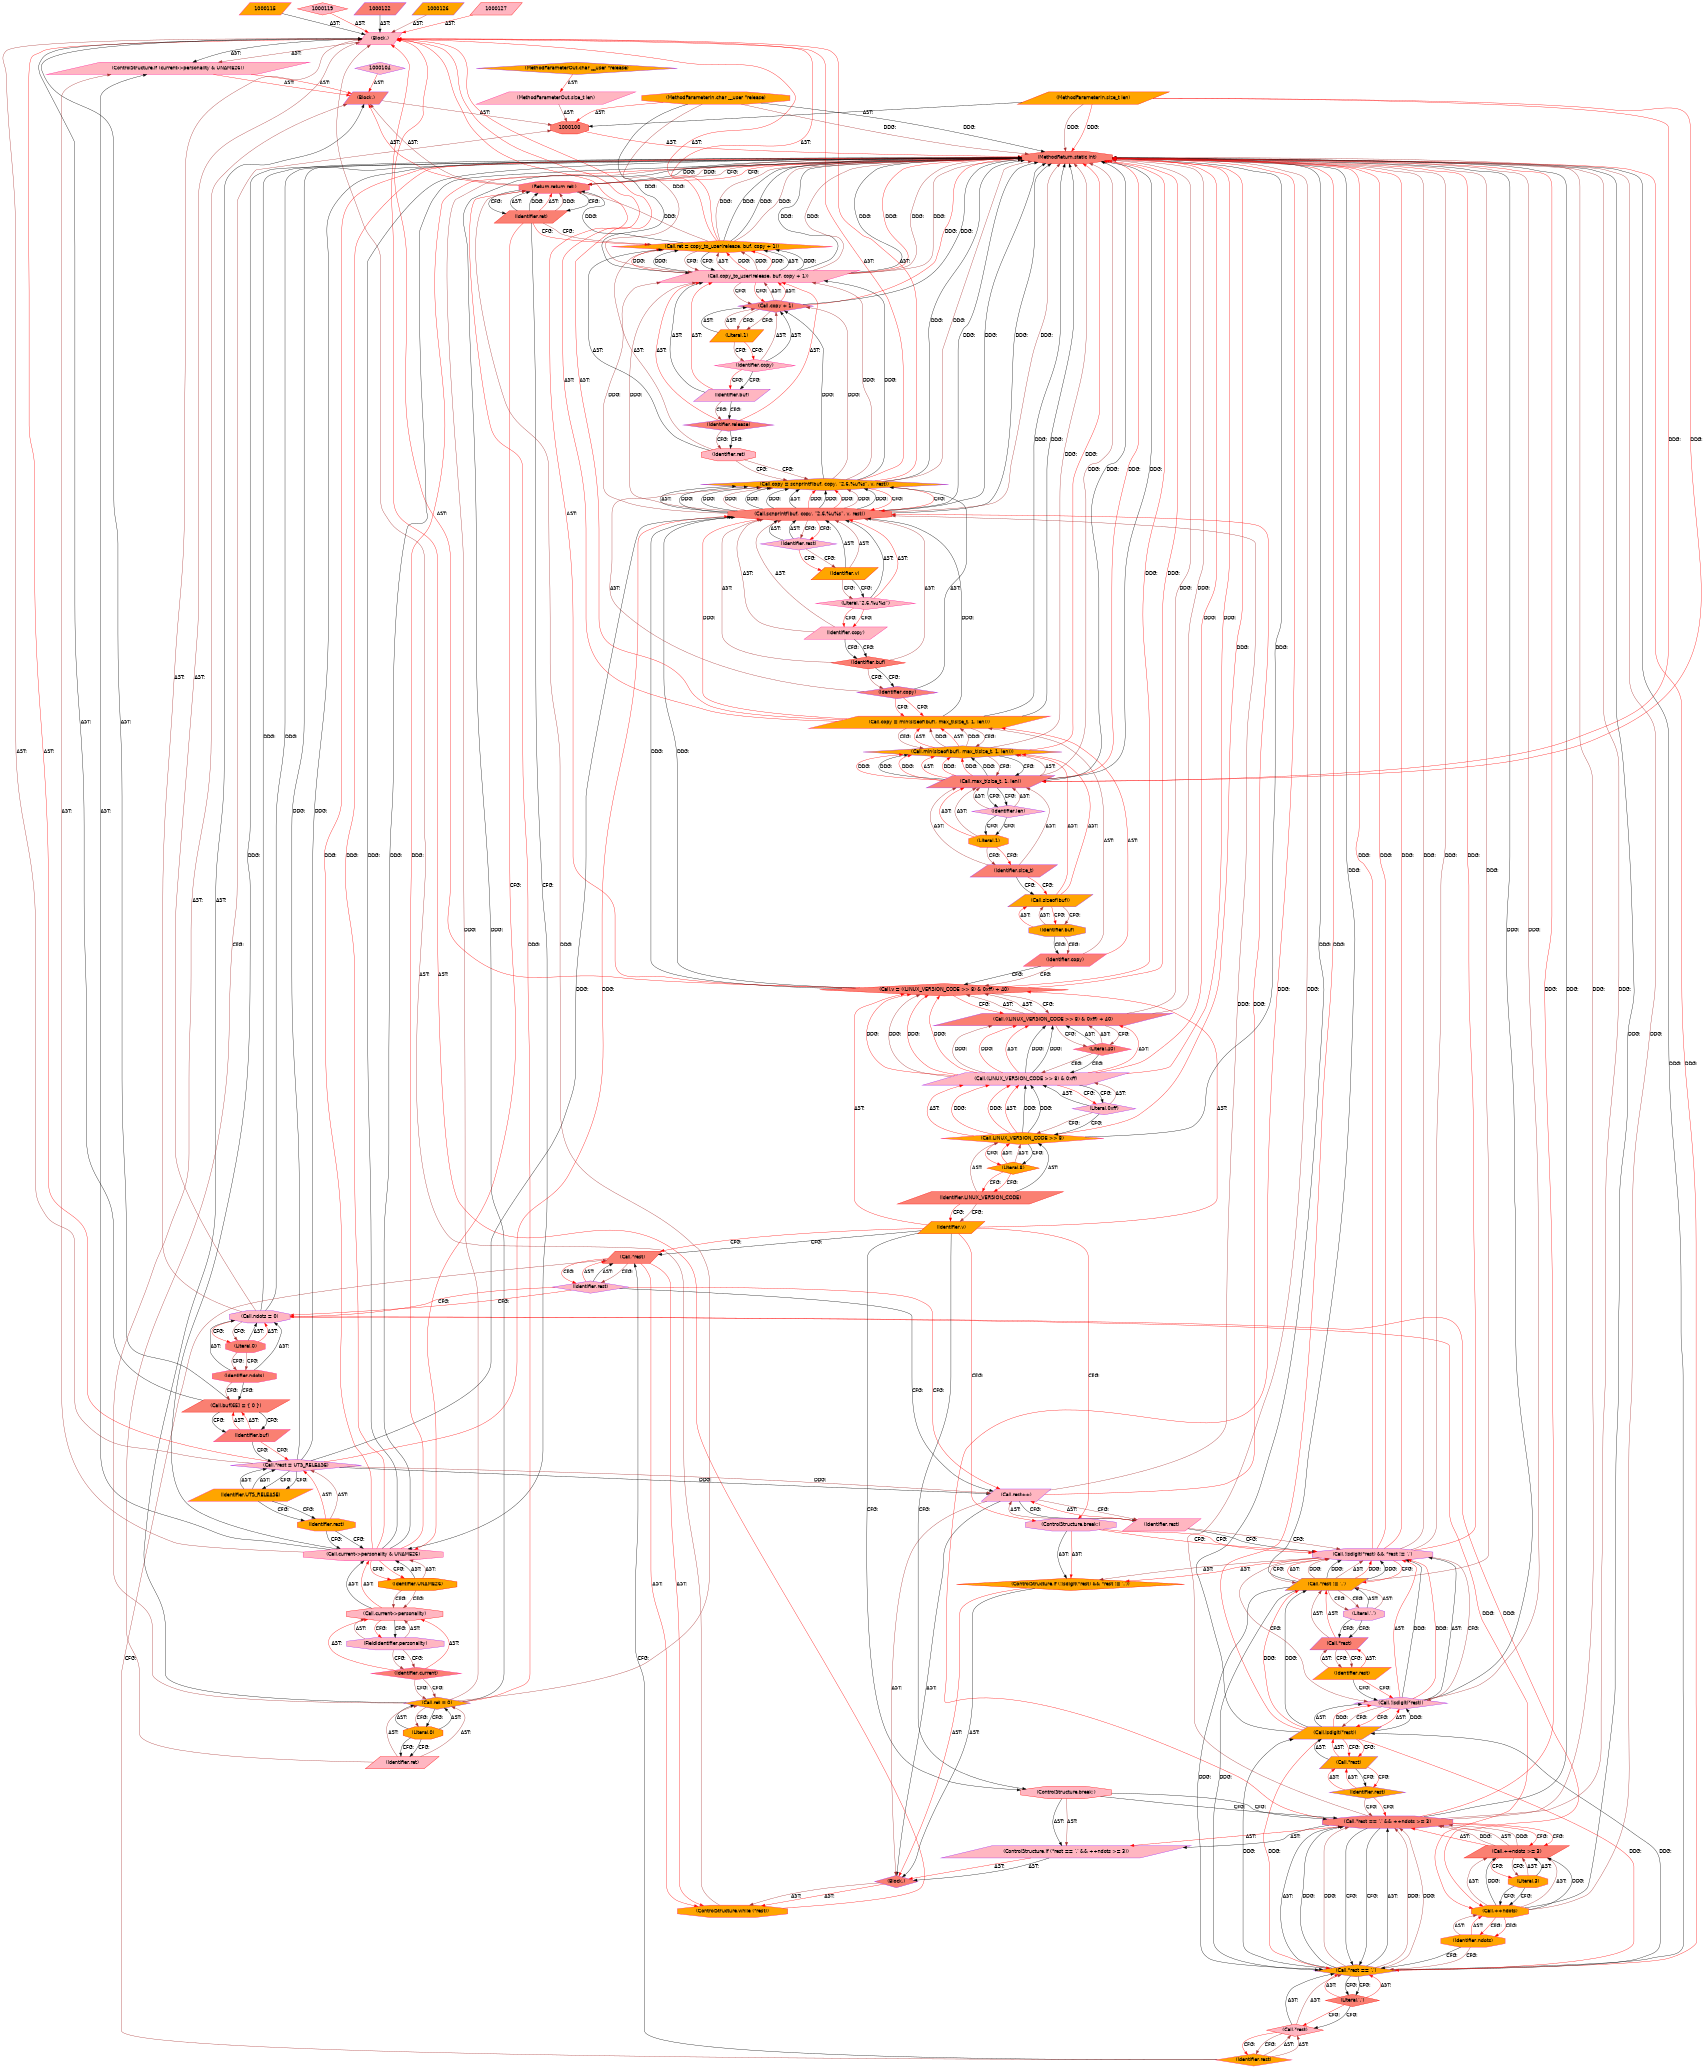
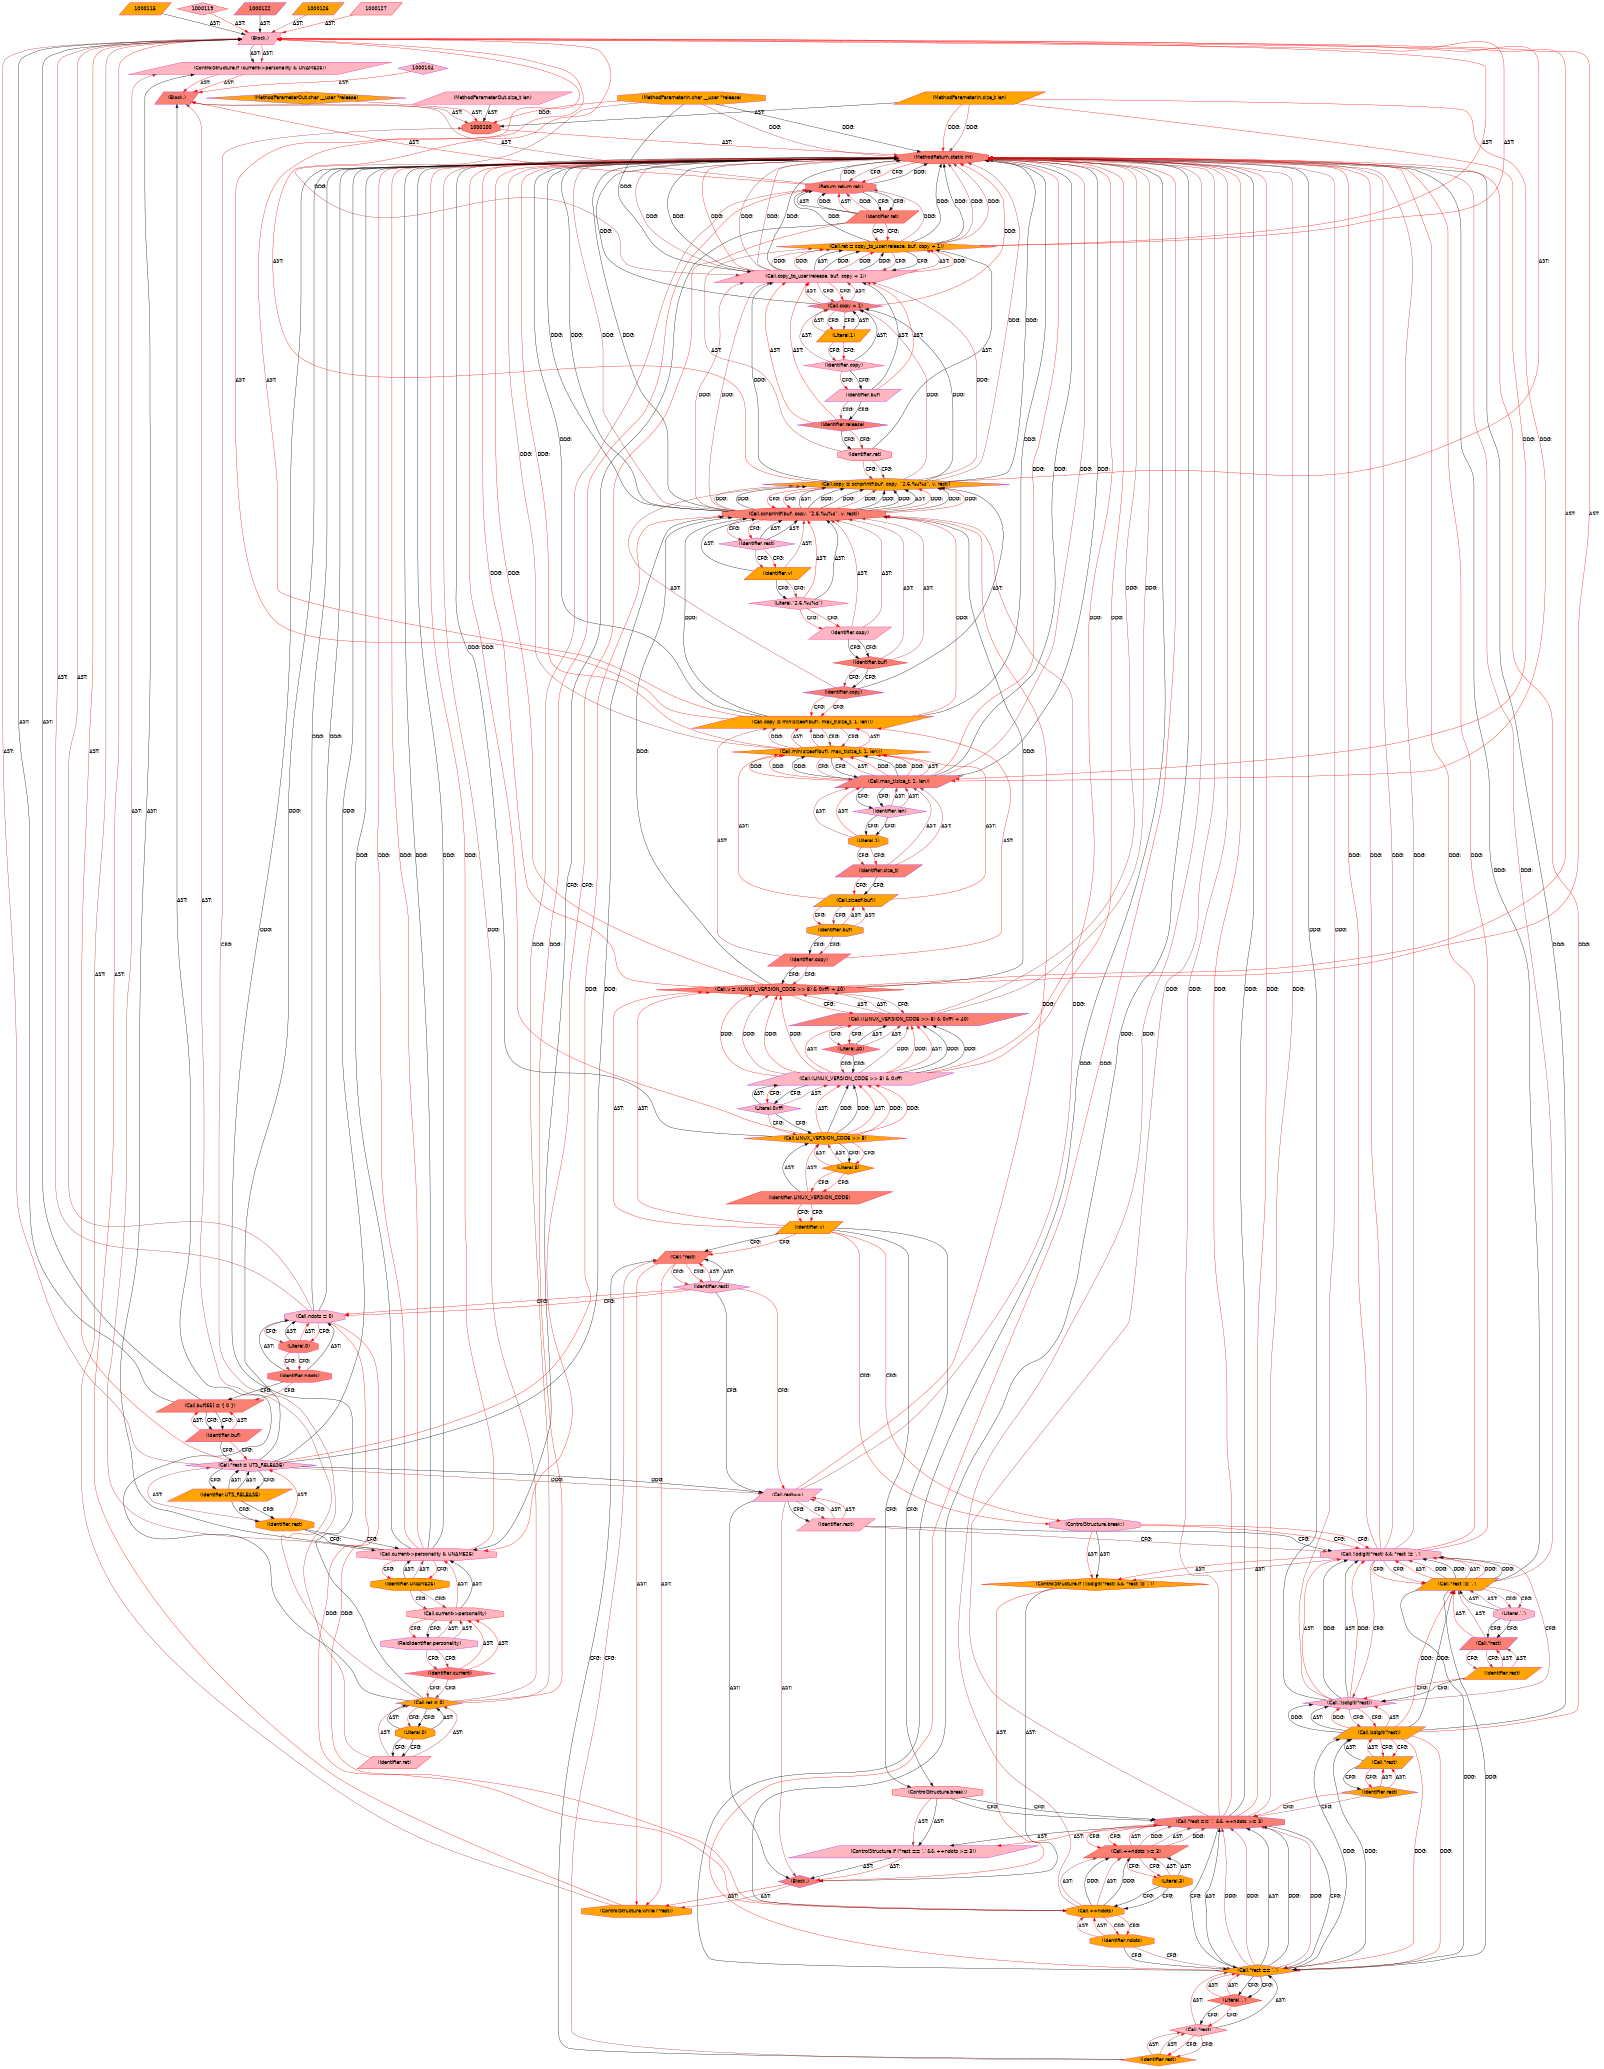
edge "(MethodParameterOut,char __user *release)" -> "(MethodParameterOut,size_t len)": now "(MethodParameterOut,char __user *release)" -> "1000100"
edge "(MethodParameterOut,size_t len)" -> "1000100": color brown -> black
edge "(MethodParameterIn,char __user *release)" -> "1000100": label "AST: " -> "DDG: "
node "(Call,min(sizeof(buf), max_t(size_t, 1, len)))": color purple -> red
